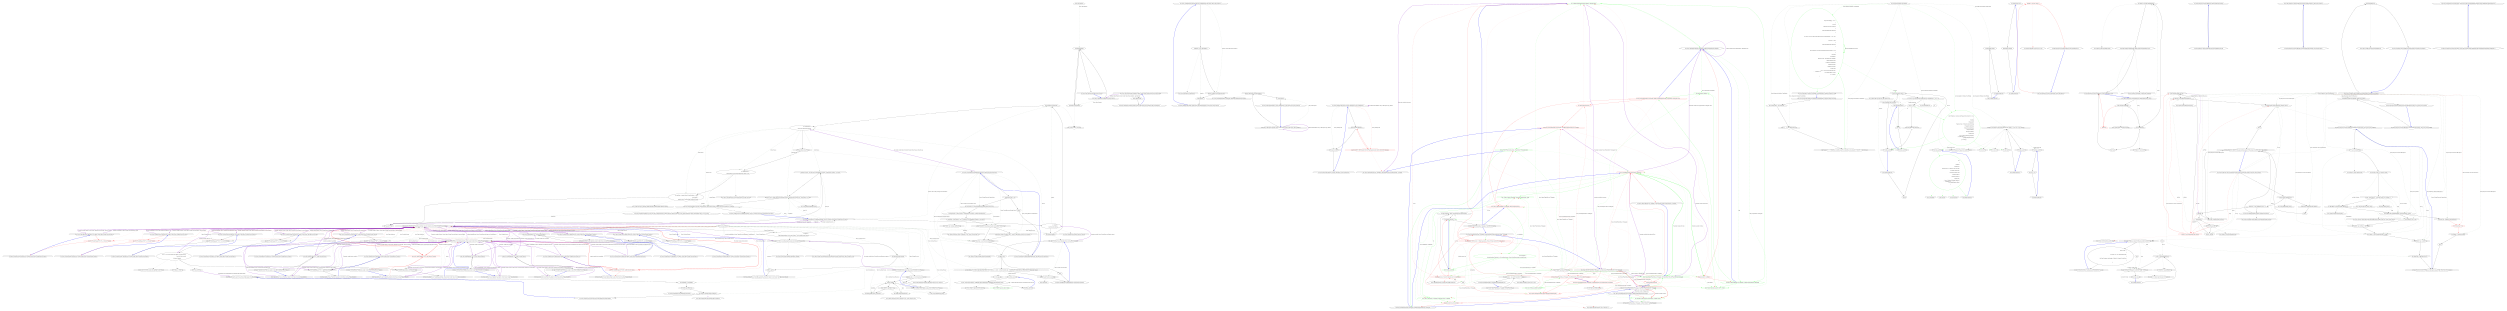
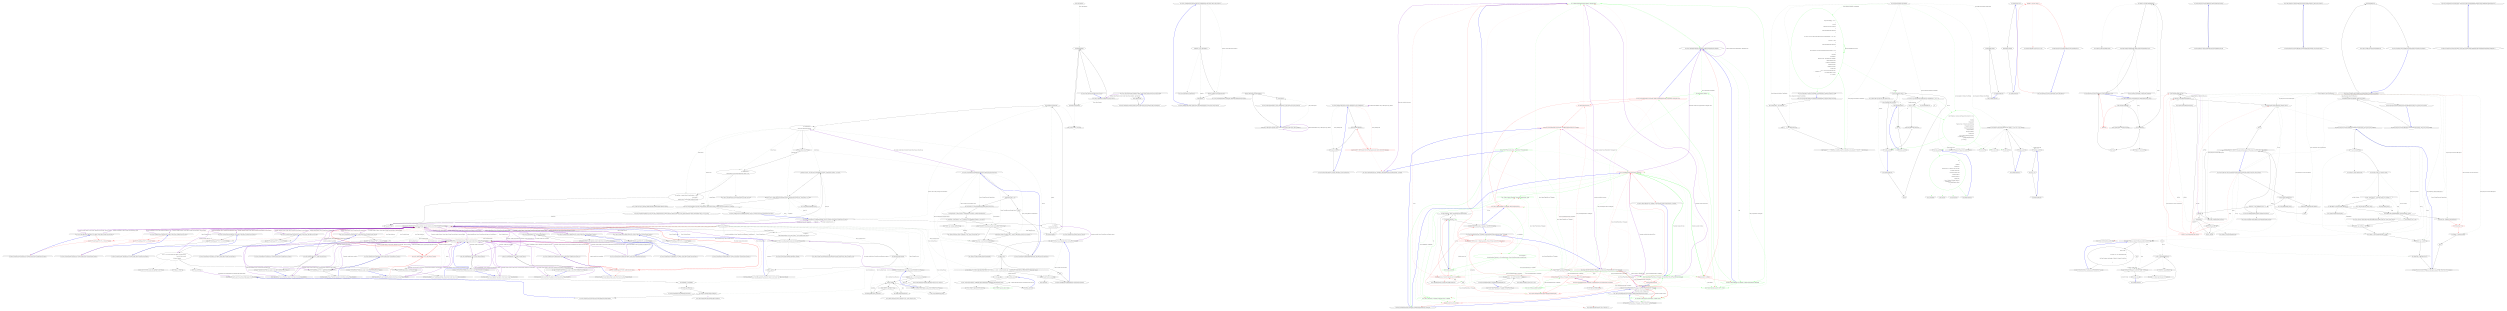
edge "Nancy.Responses.GenericFileResponse" -> "this.Headers[''ETag''] = etag": removed, label "Nancy.Responses.GenericFileResponse"
